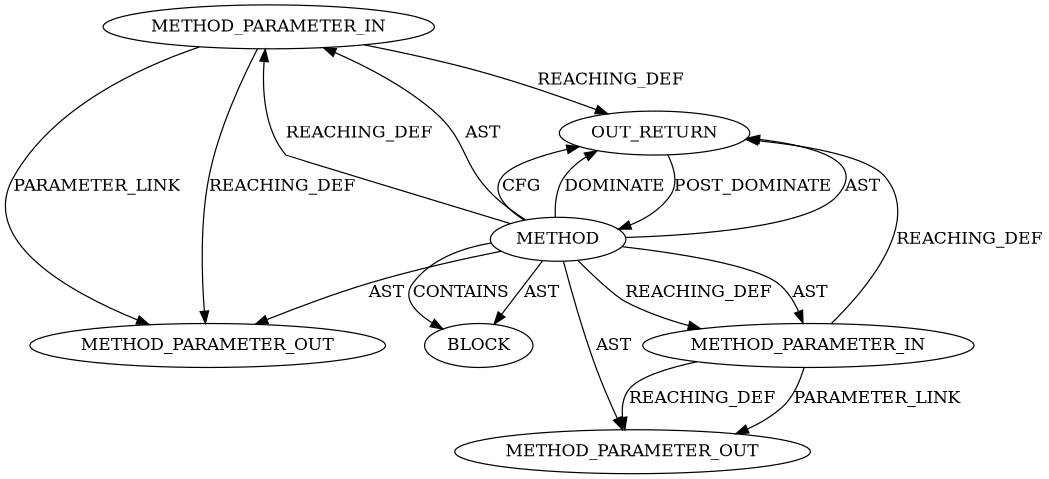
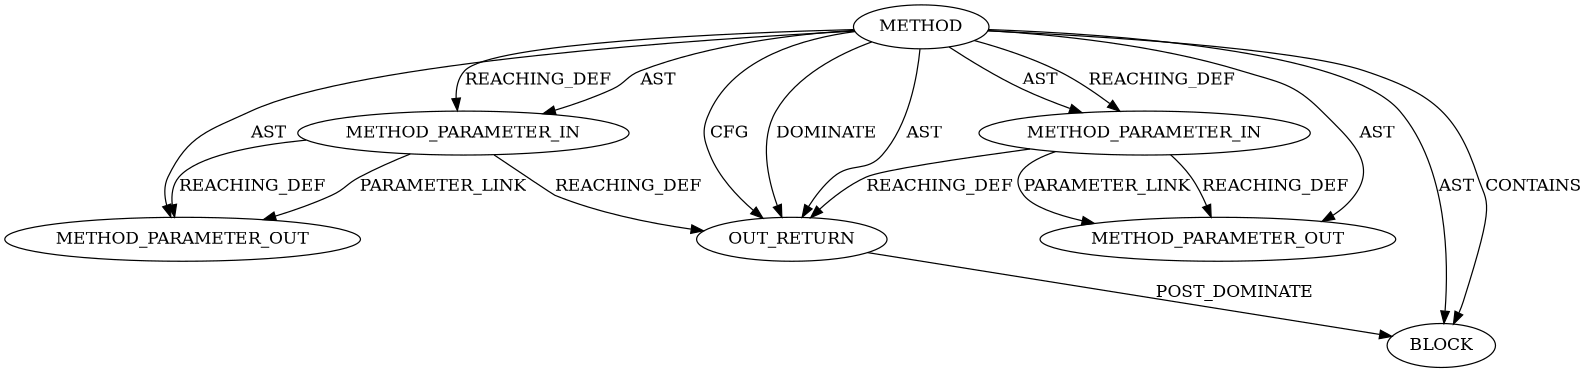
edge "OUT_RETURN" -> "METHOD": now "OUT_RETURN" -> "BLOCK"
